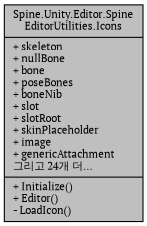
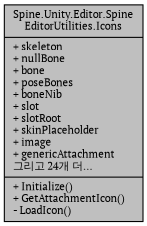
node "Spine.Unity.Editor.Spine": text "+ Editor()" -> "+ GetAttachmentIcon()"
